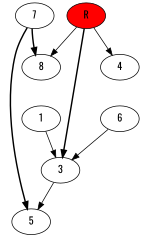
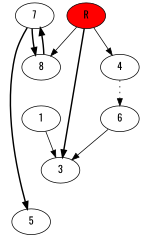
edge "8" -> "7": added
edge "4" -> "6": added
edge "3" -> "5": removed
